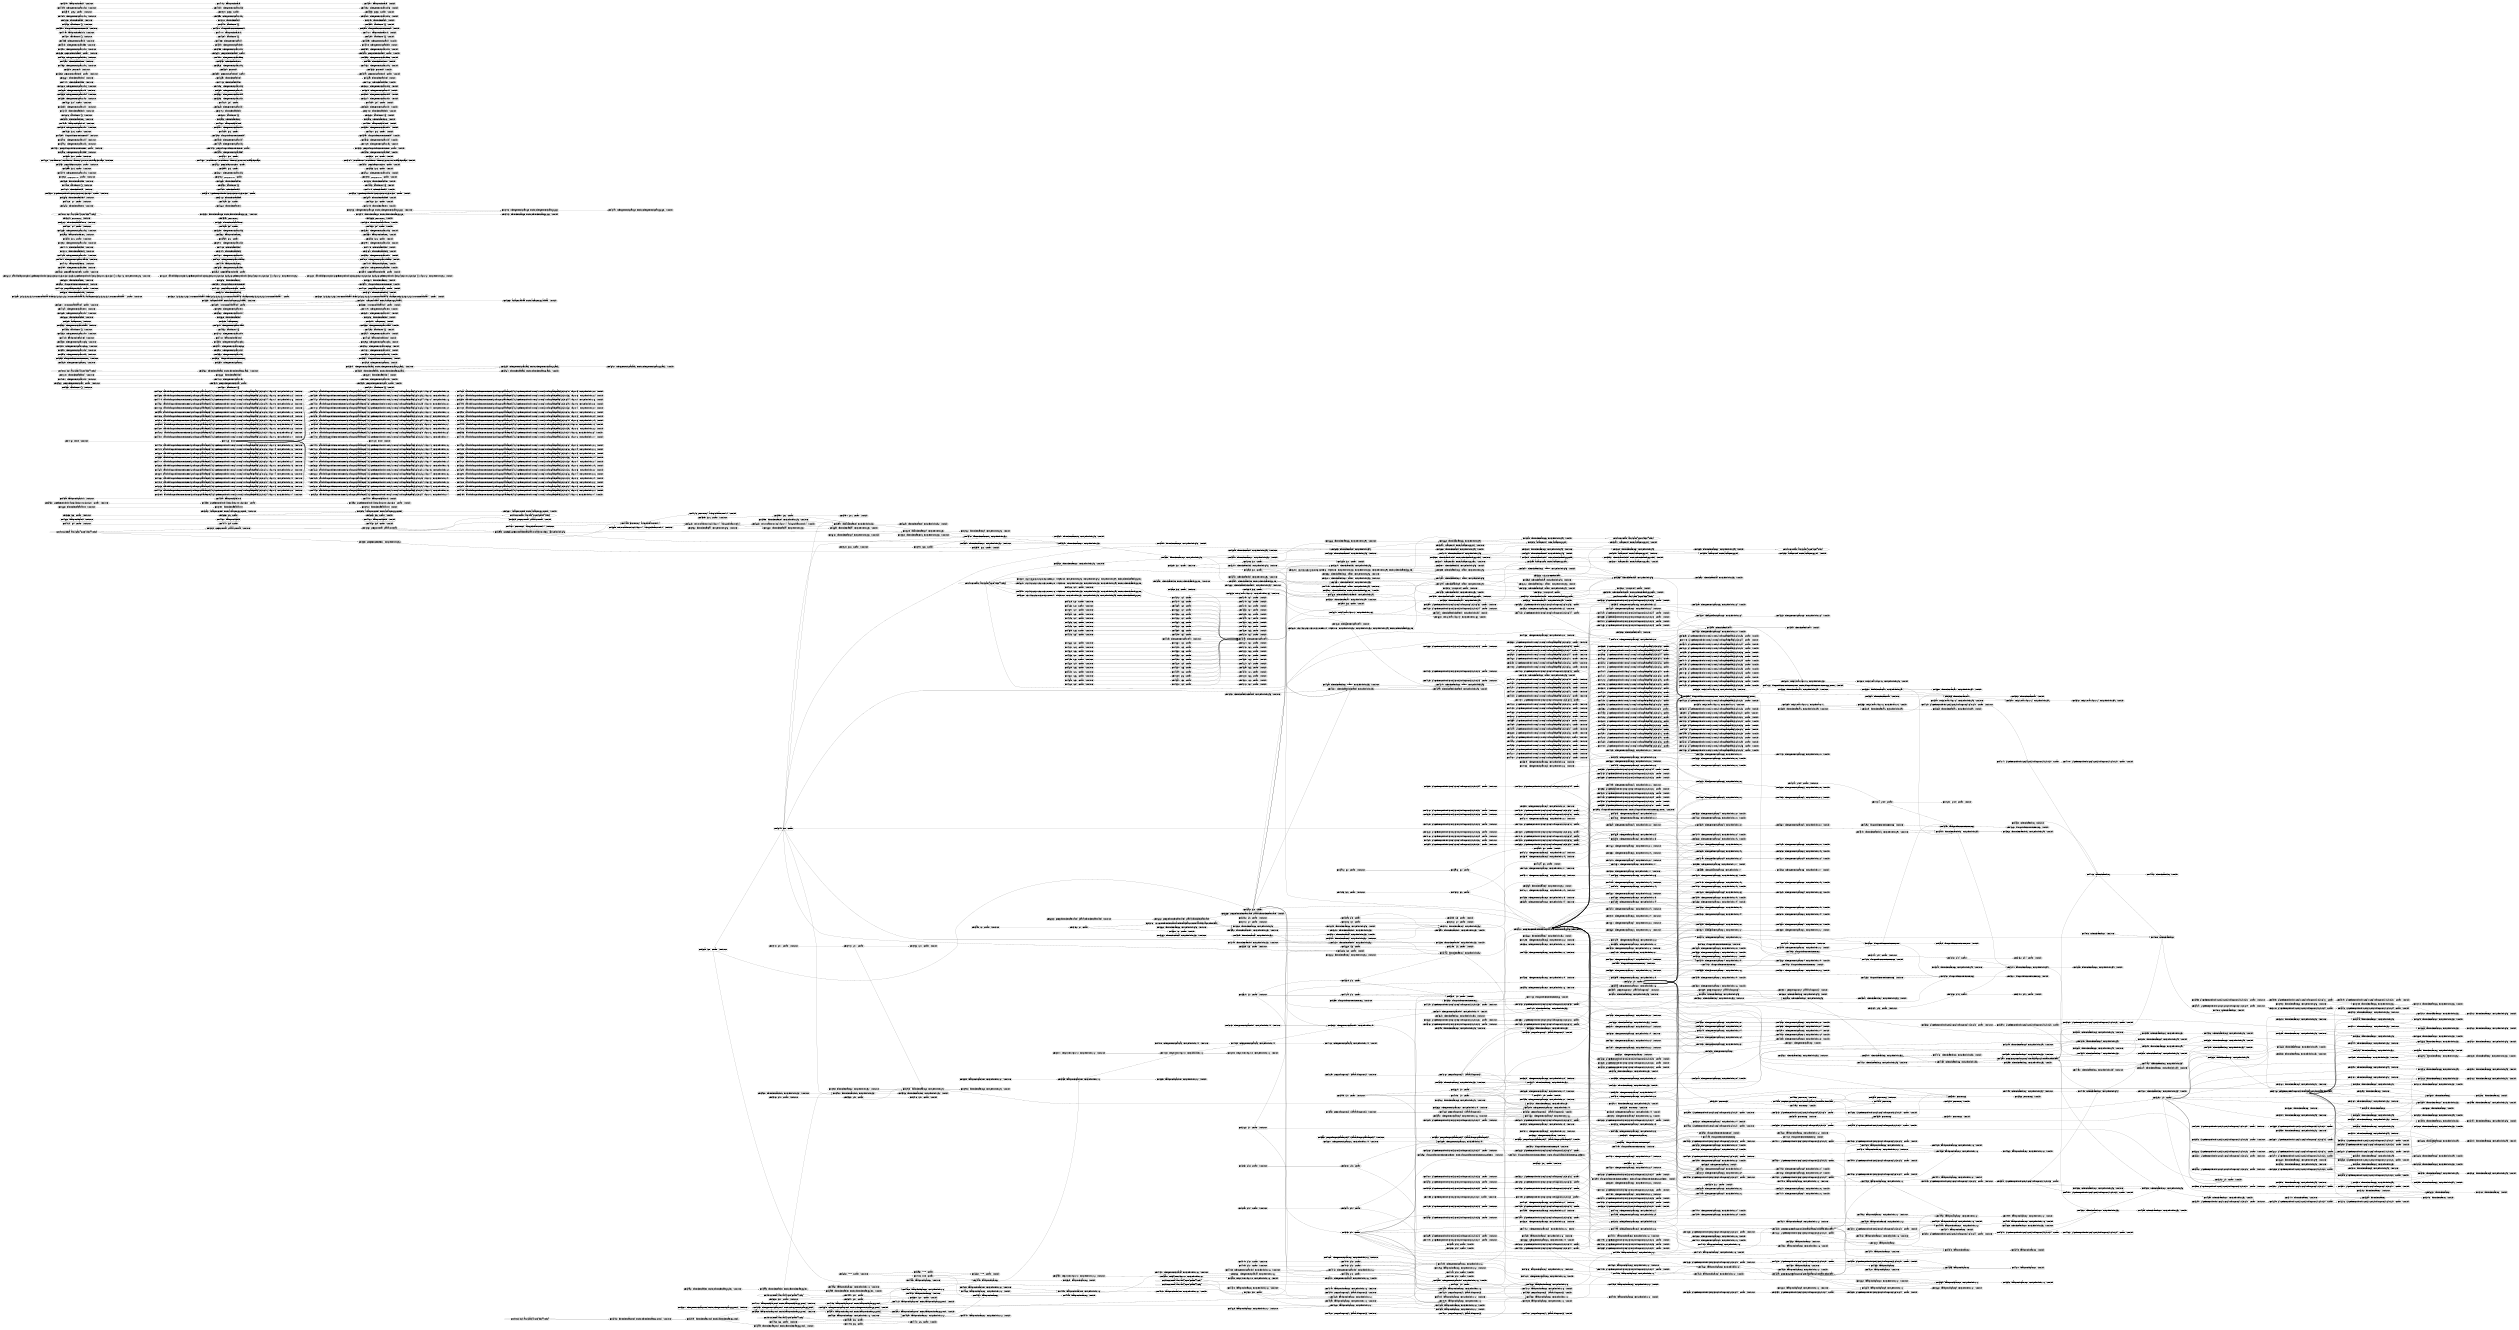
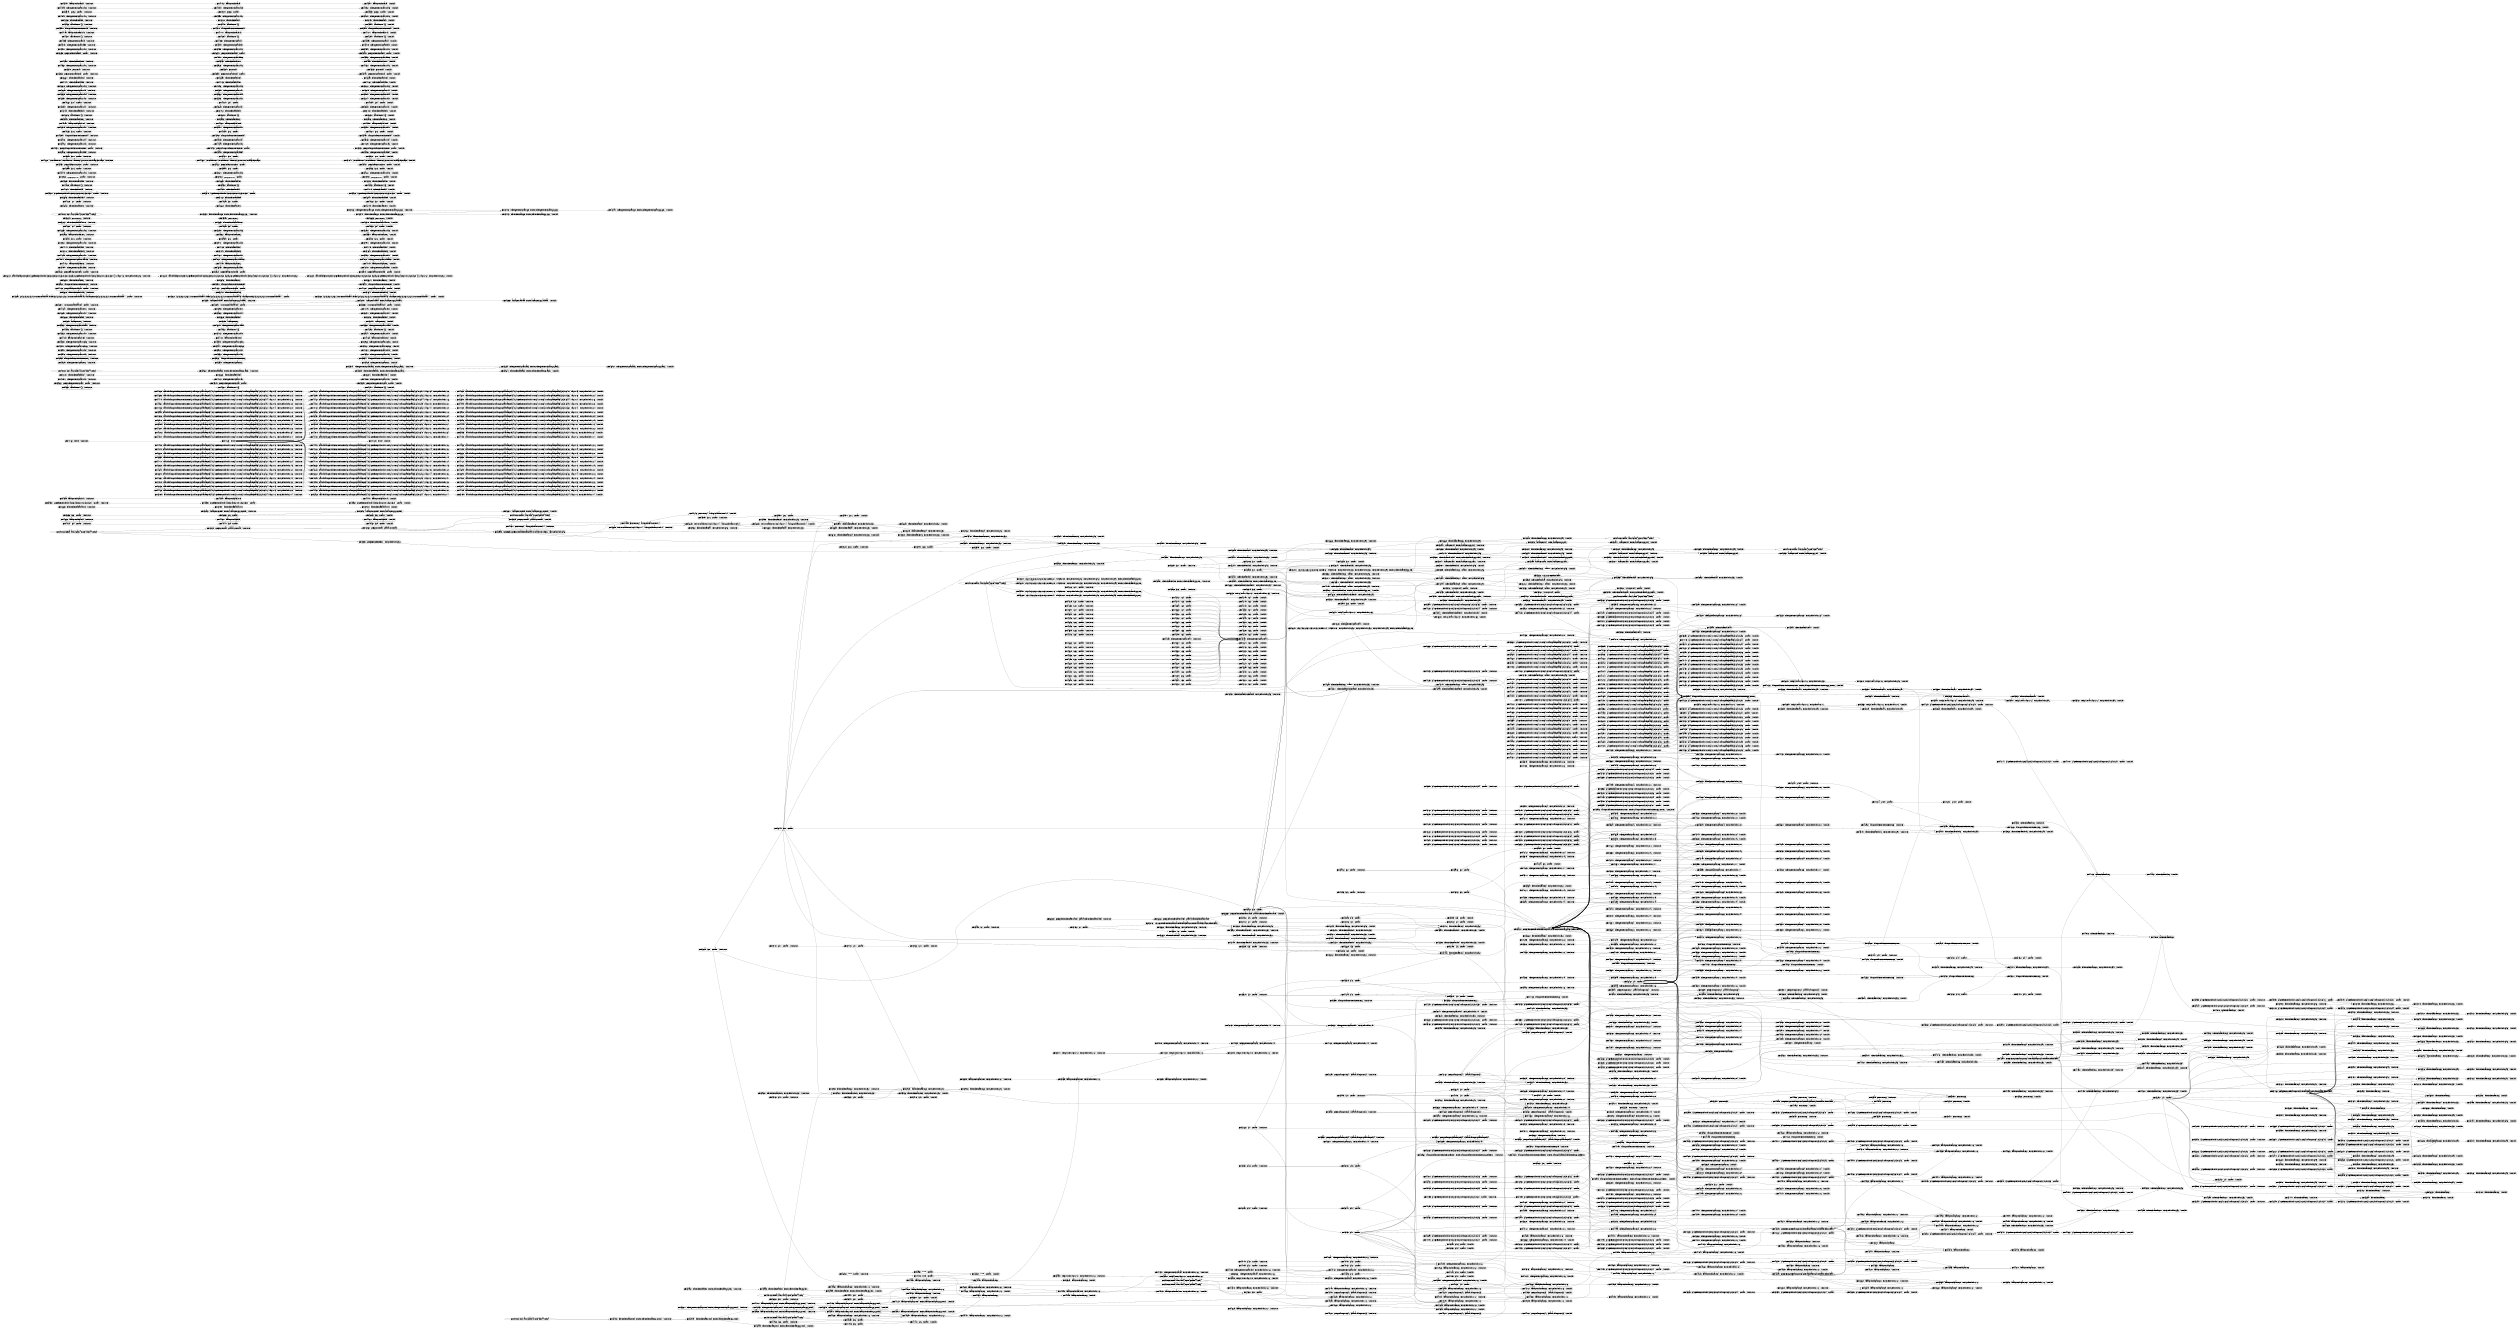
node "CE0x440f830": removed
node "CE0x437d690": removed
node "CE0x447b780": text "*Function*" -> "*SummSource*"
